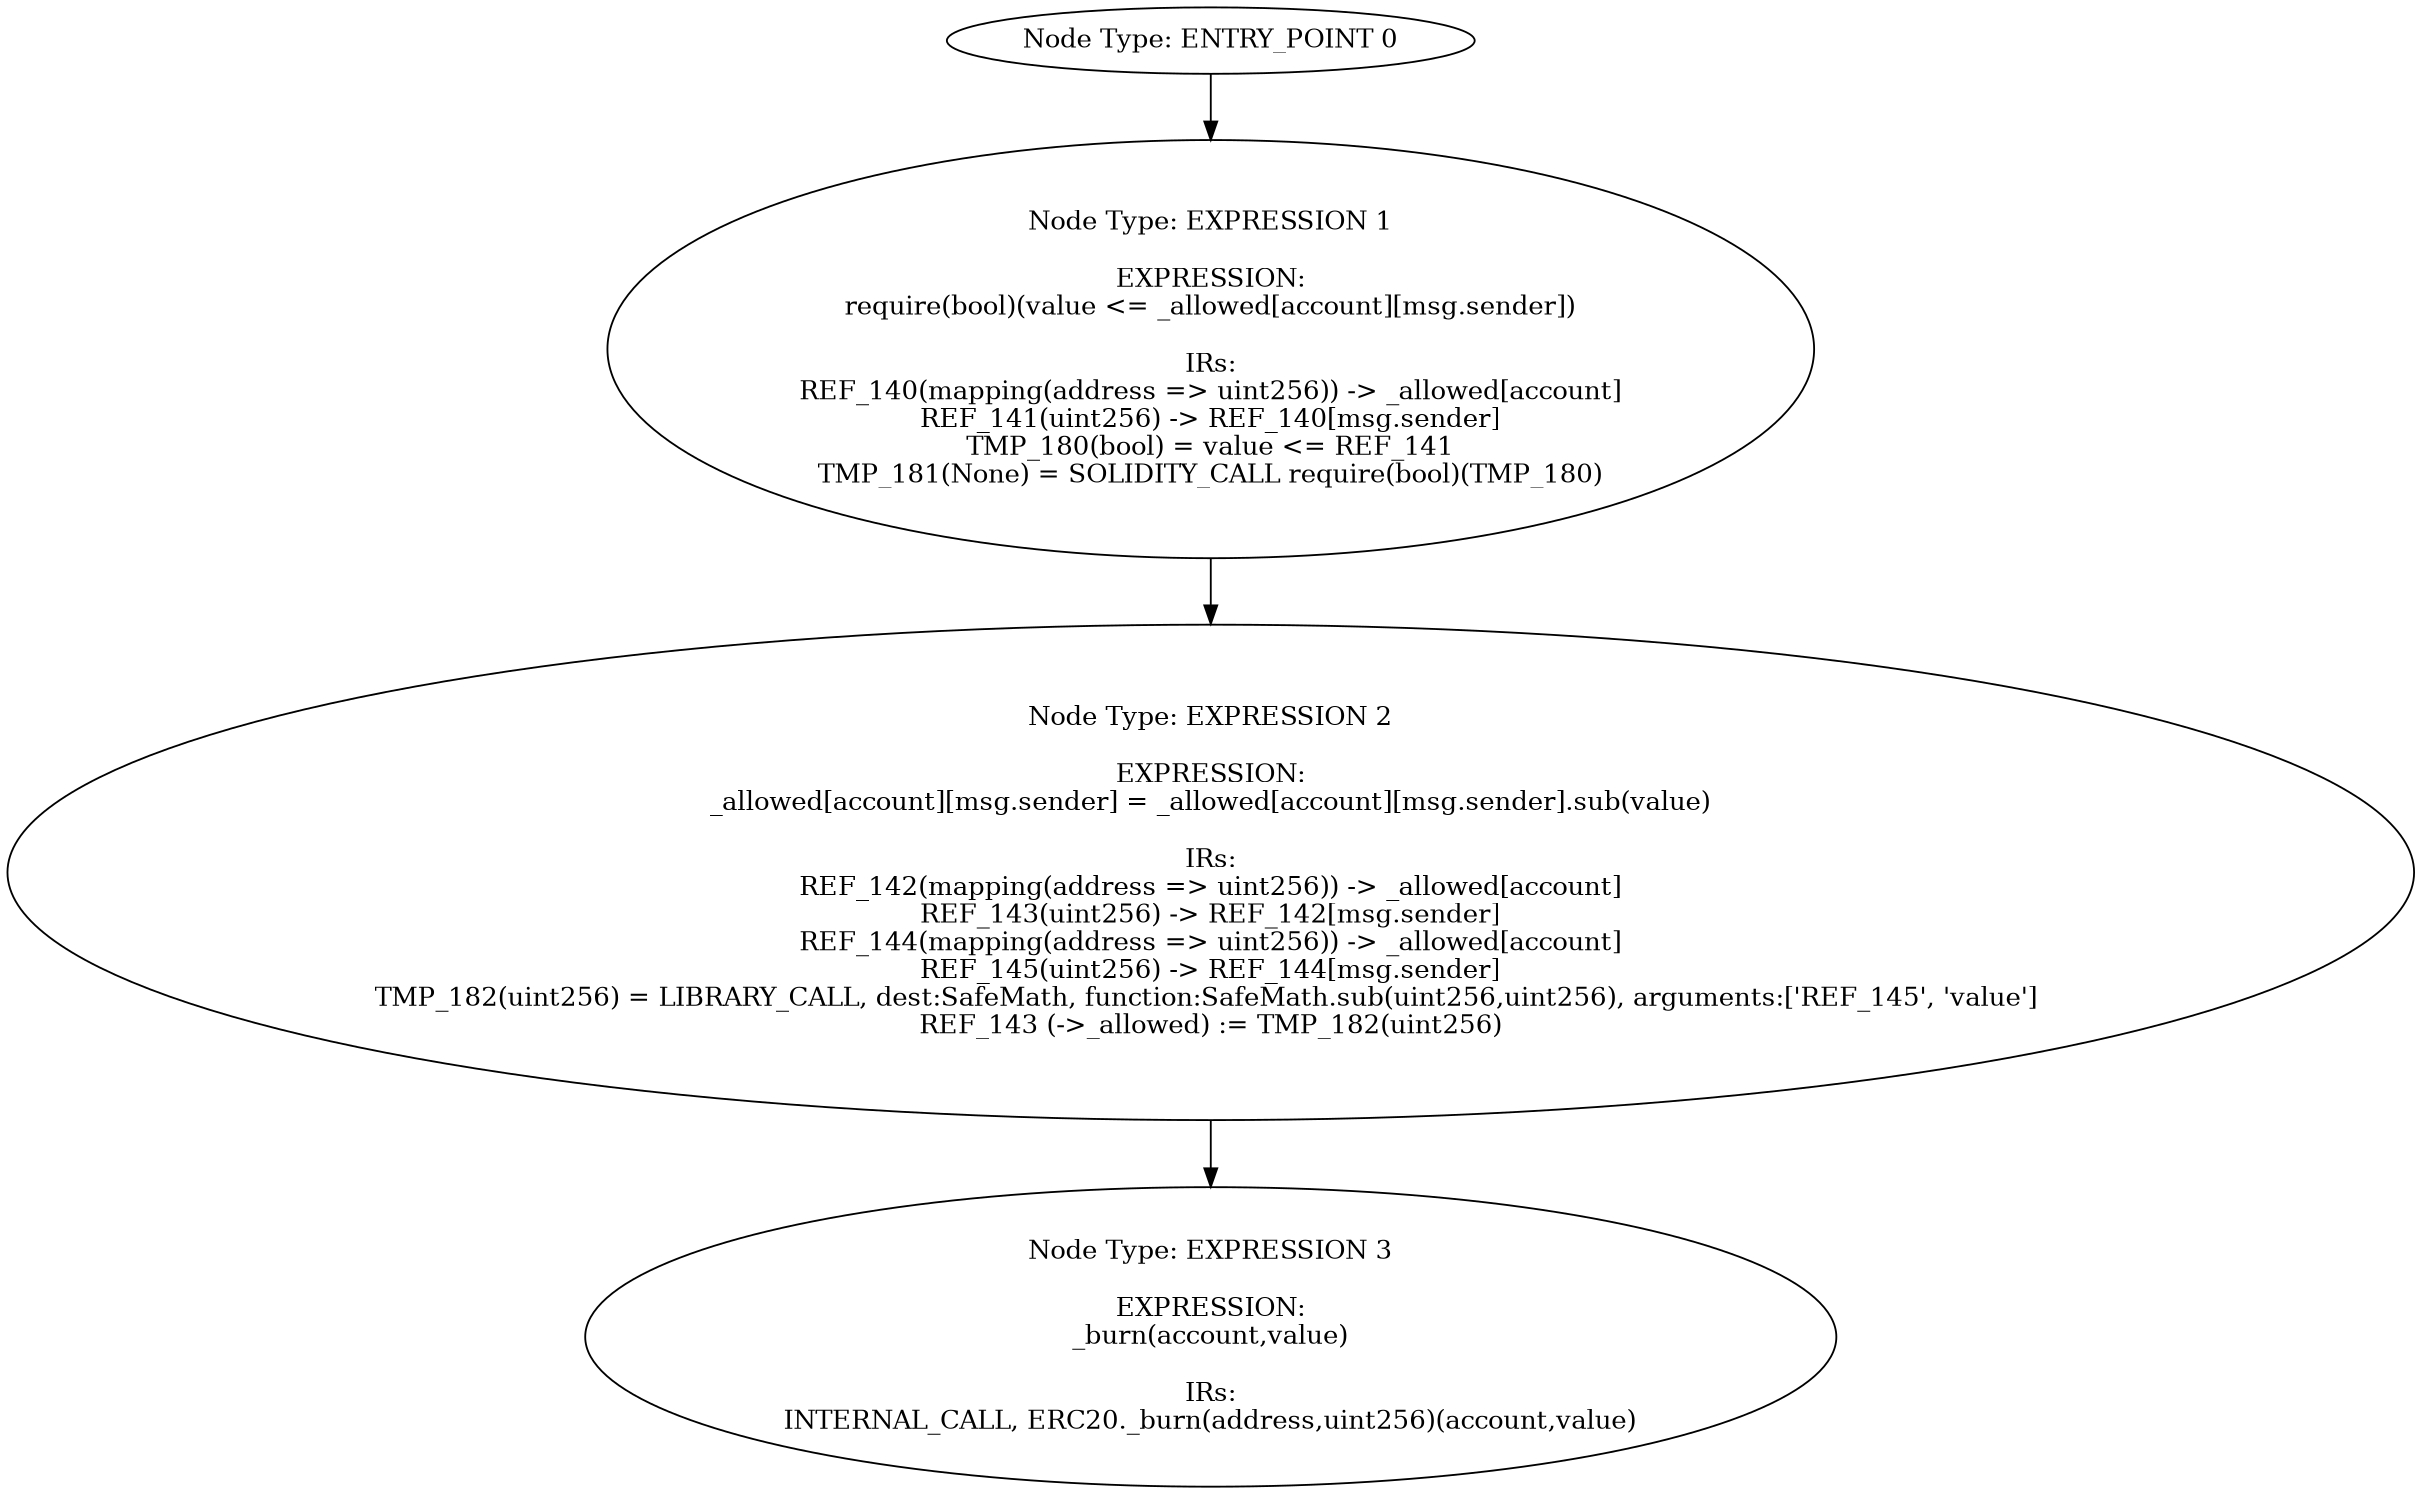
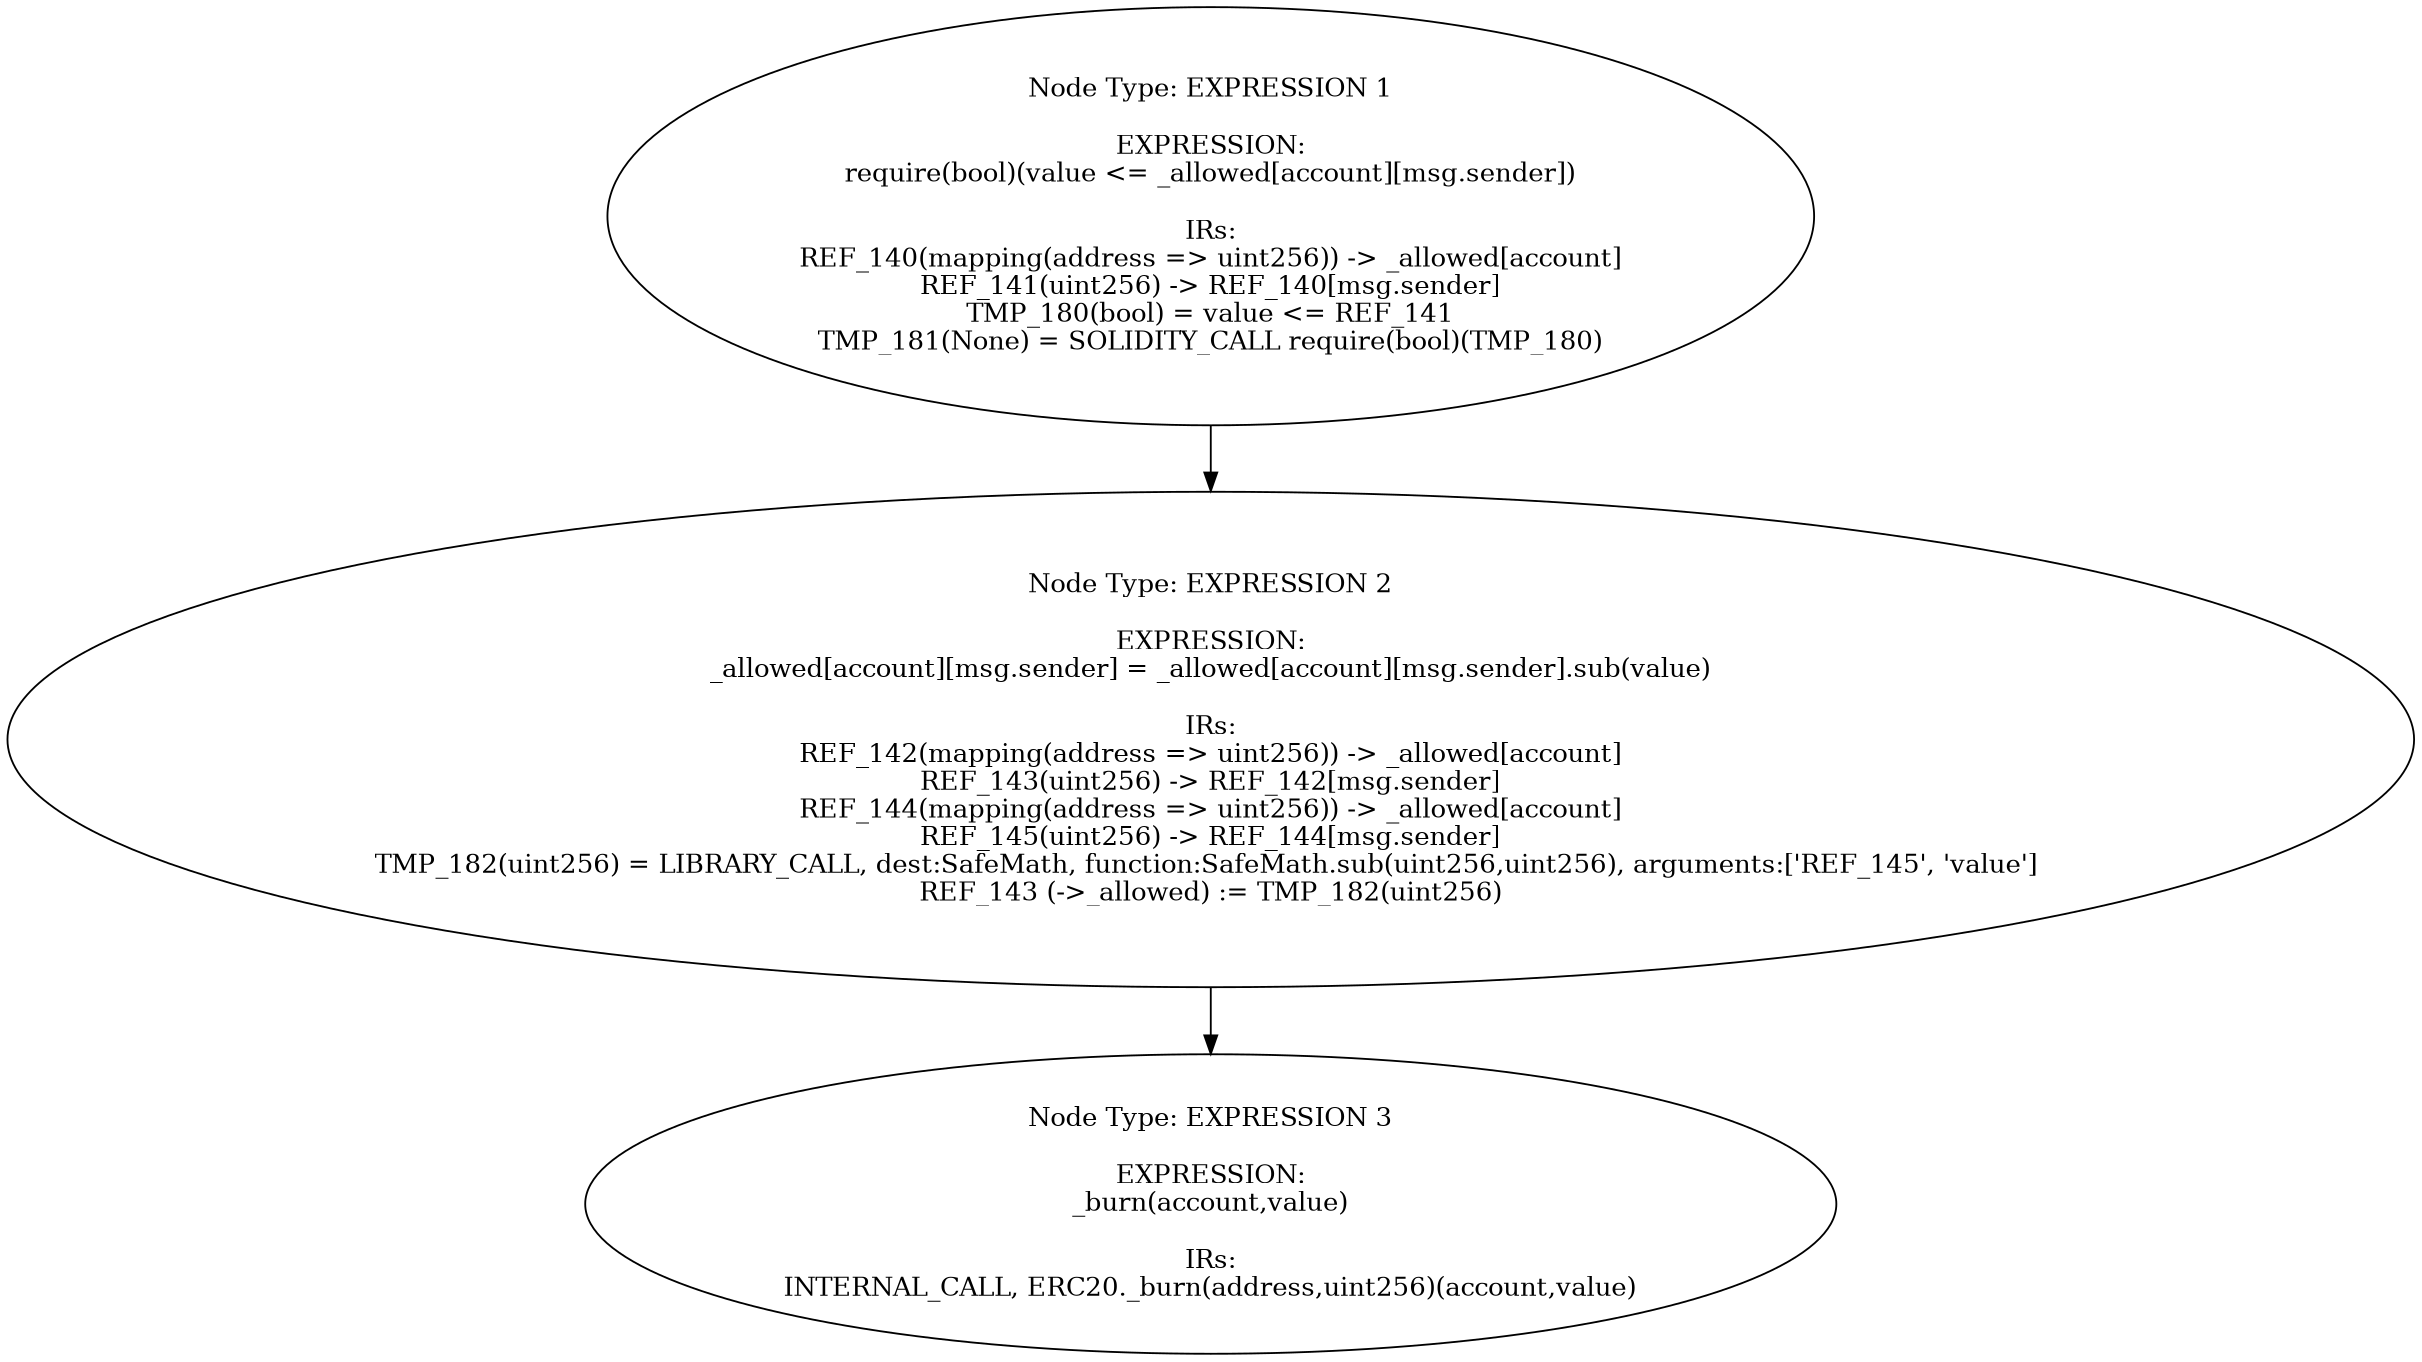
node "Node Type: ENTRY_POINT 0": removed
